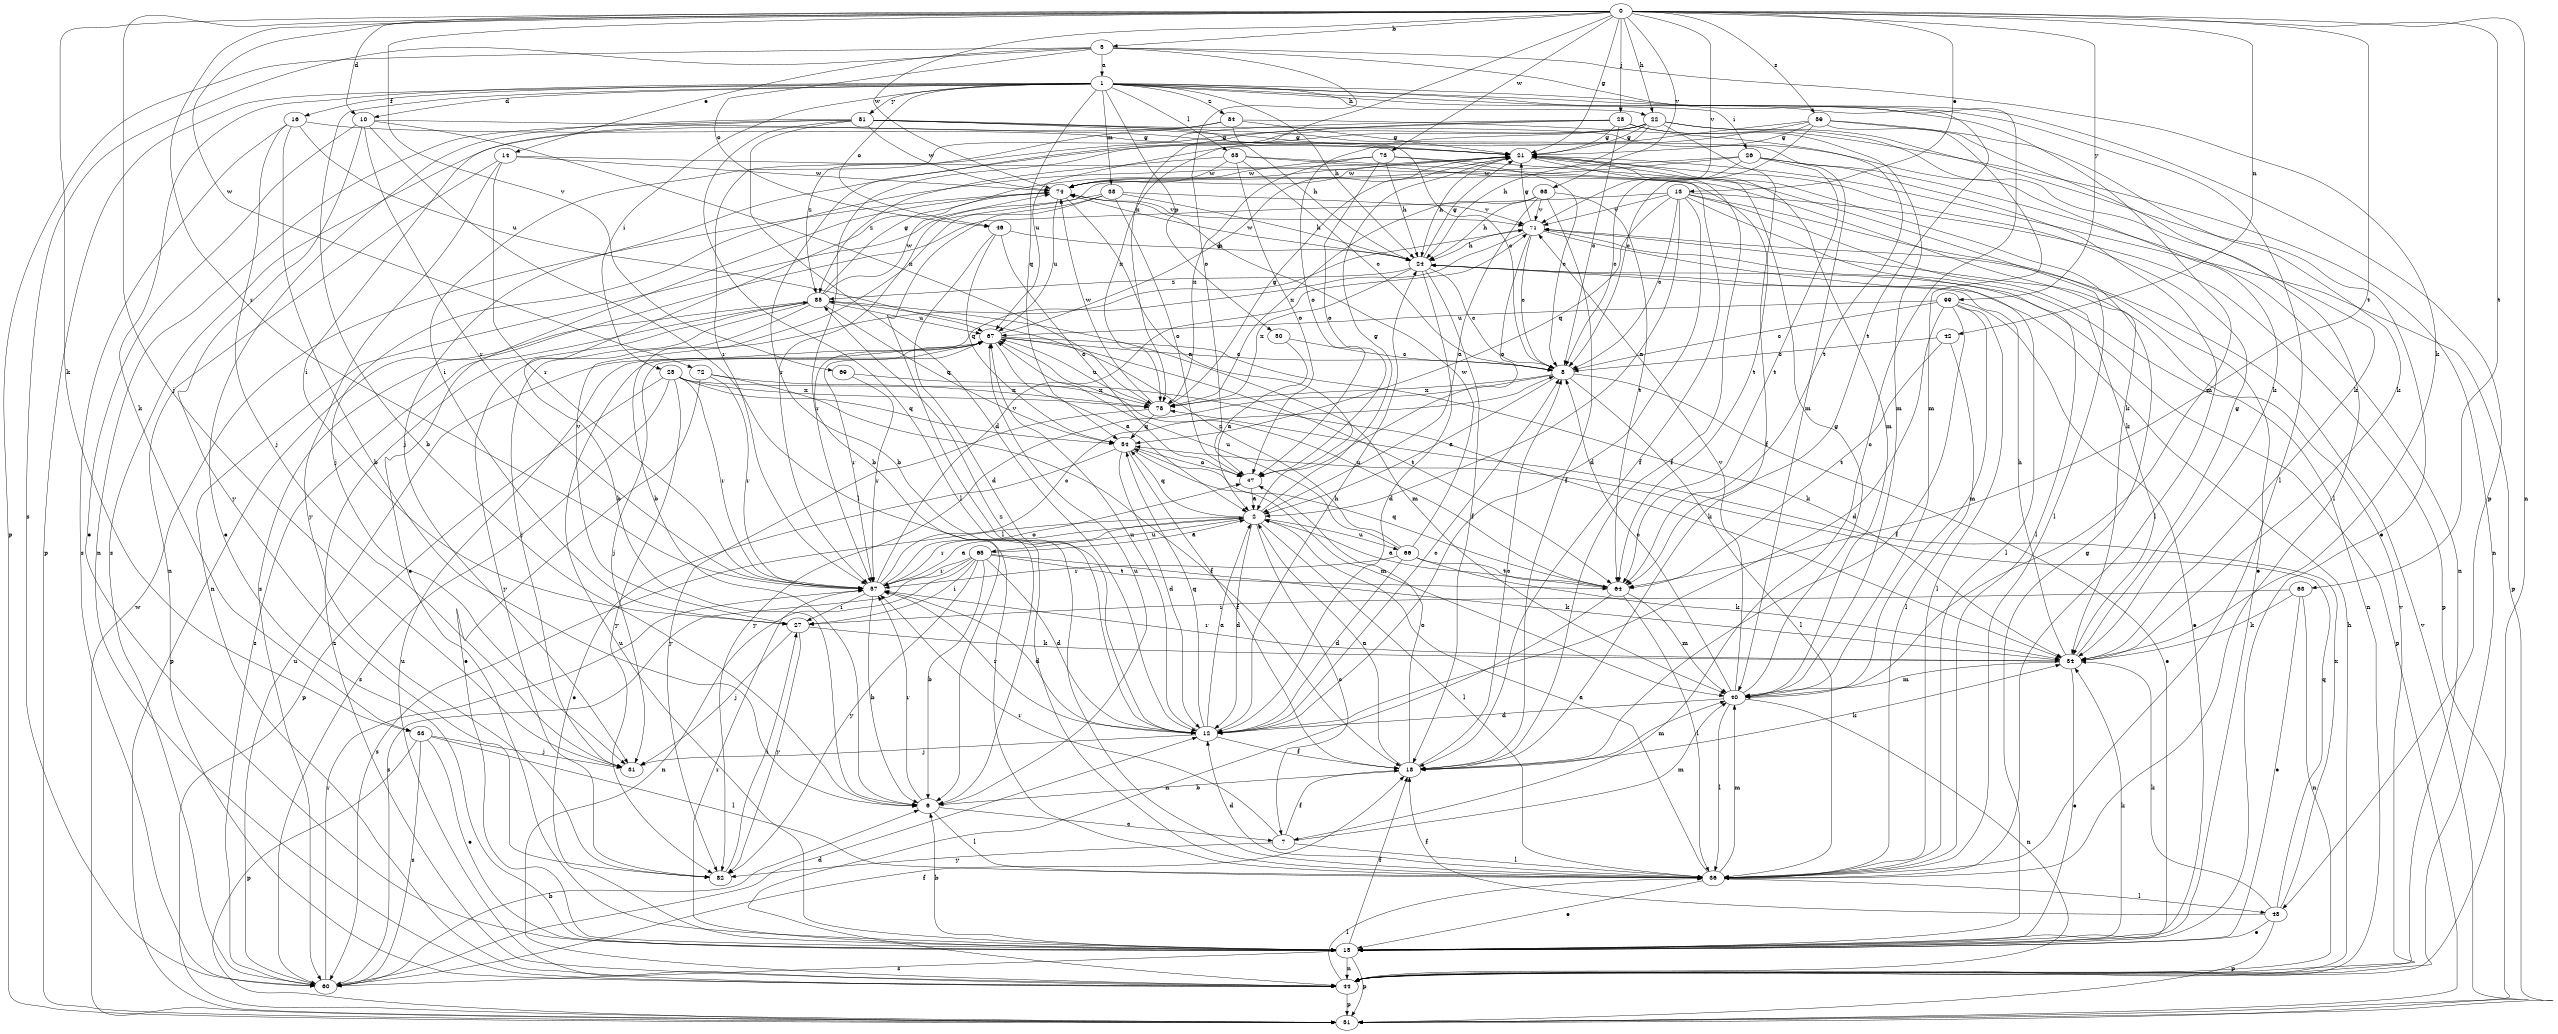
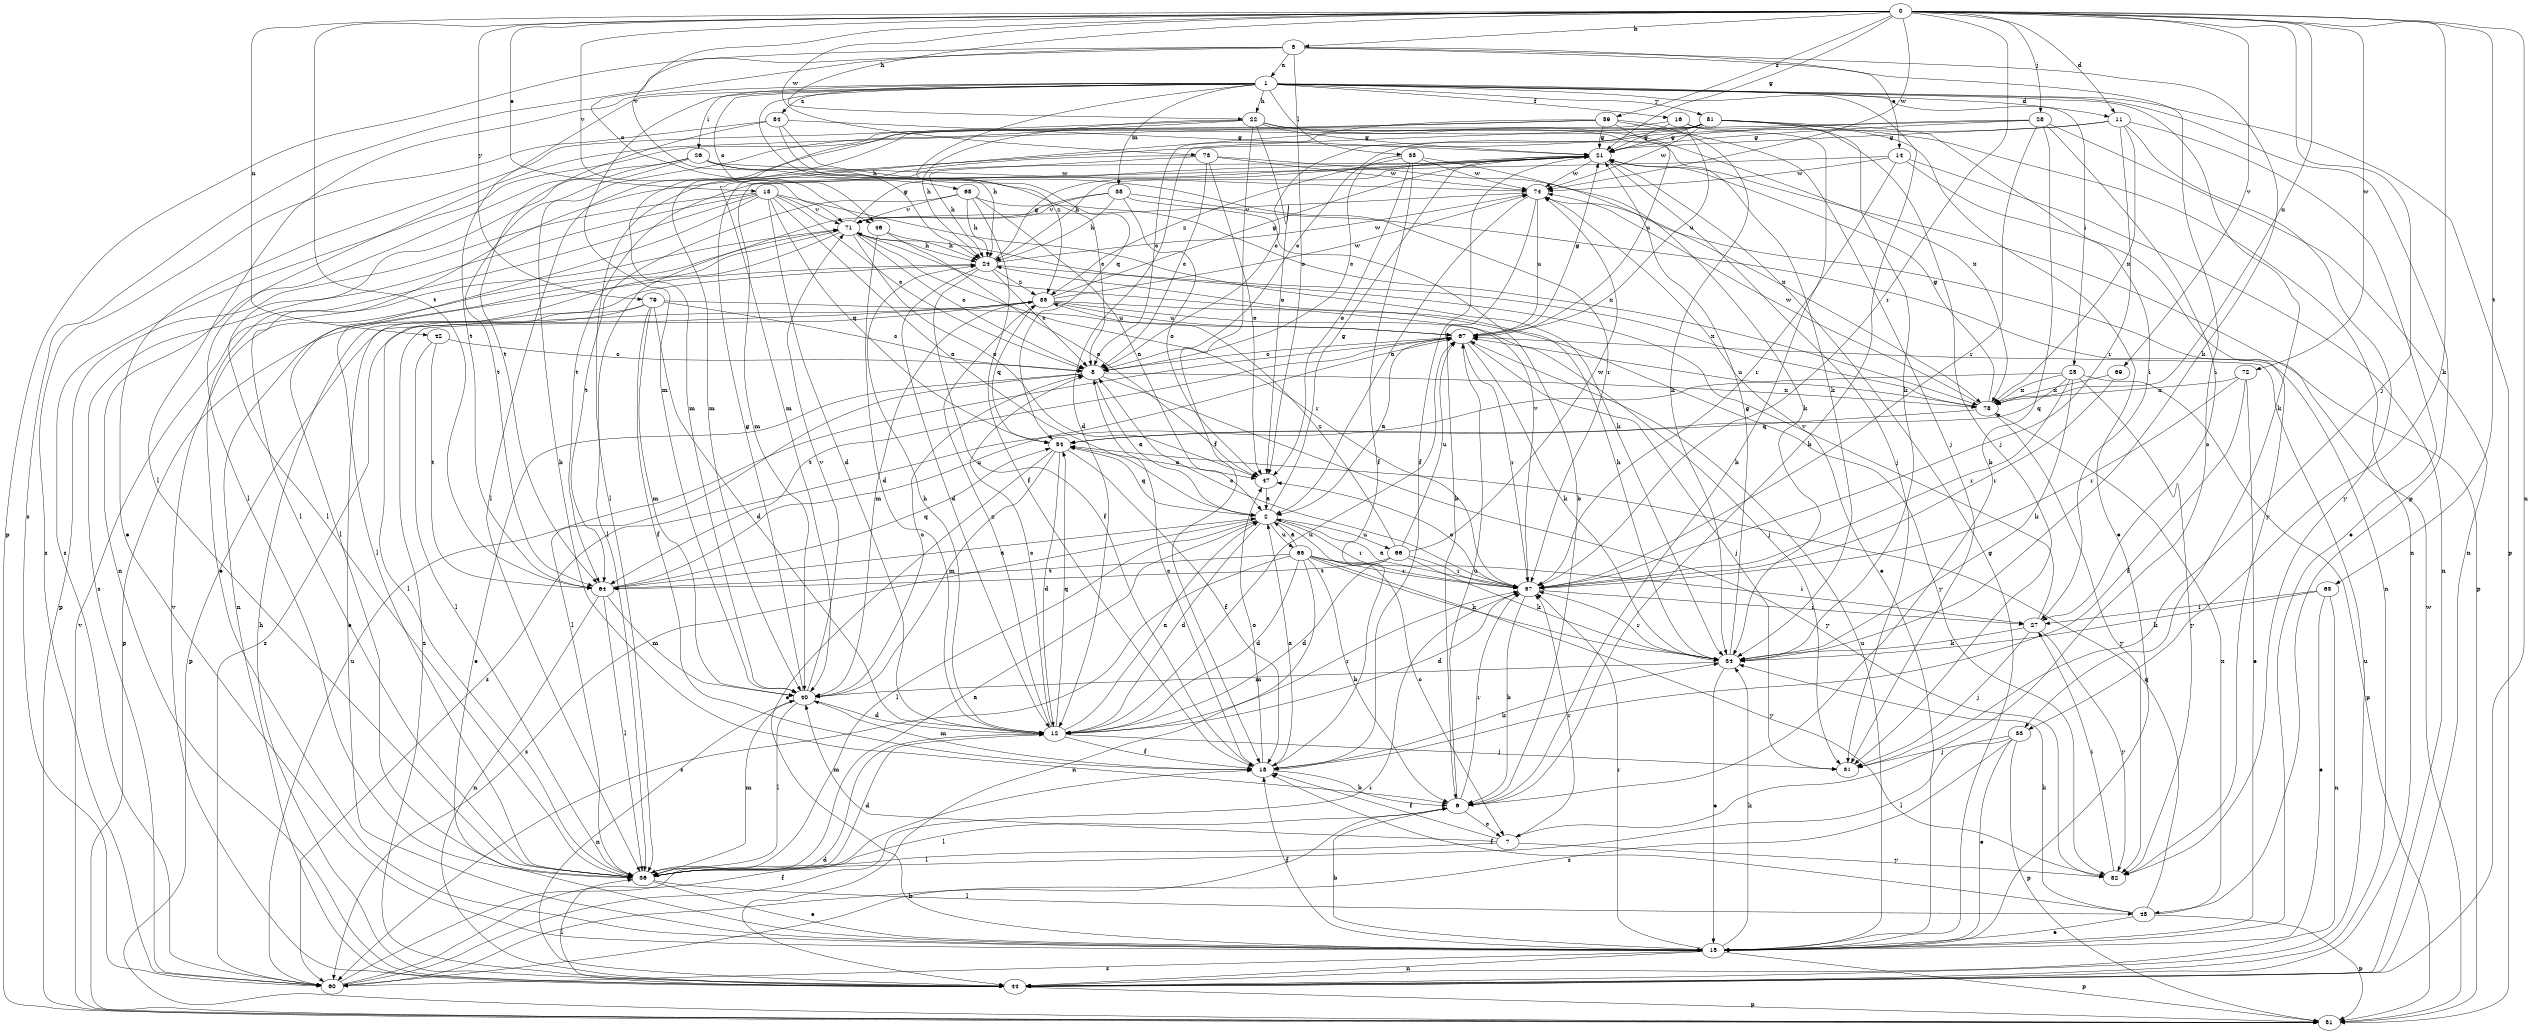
node "10": label "10" -> "11"
node "99": label "99" -> "79"
node "50": removed
edge "46" -> "54": removed, label "q"
